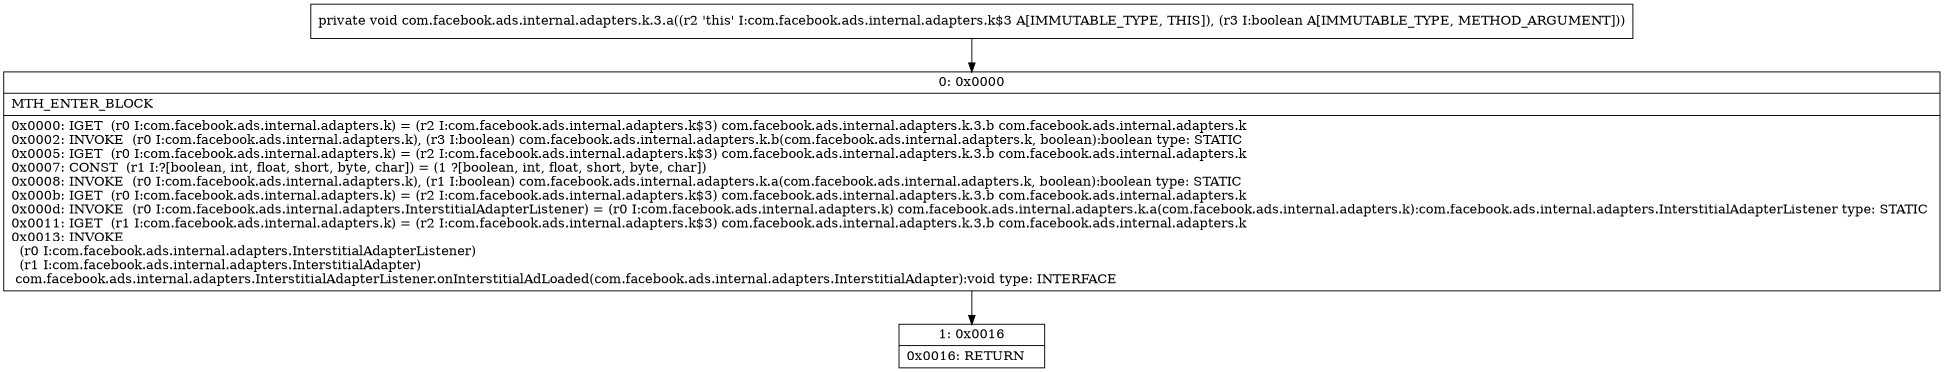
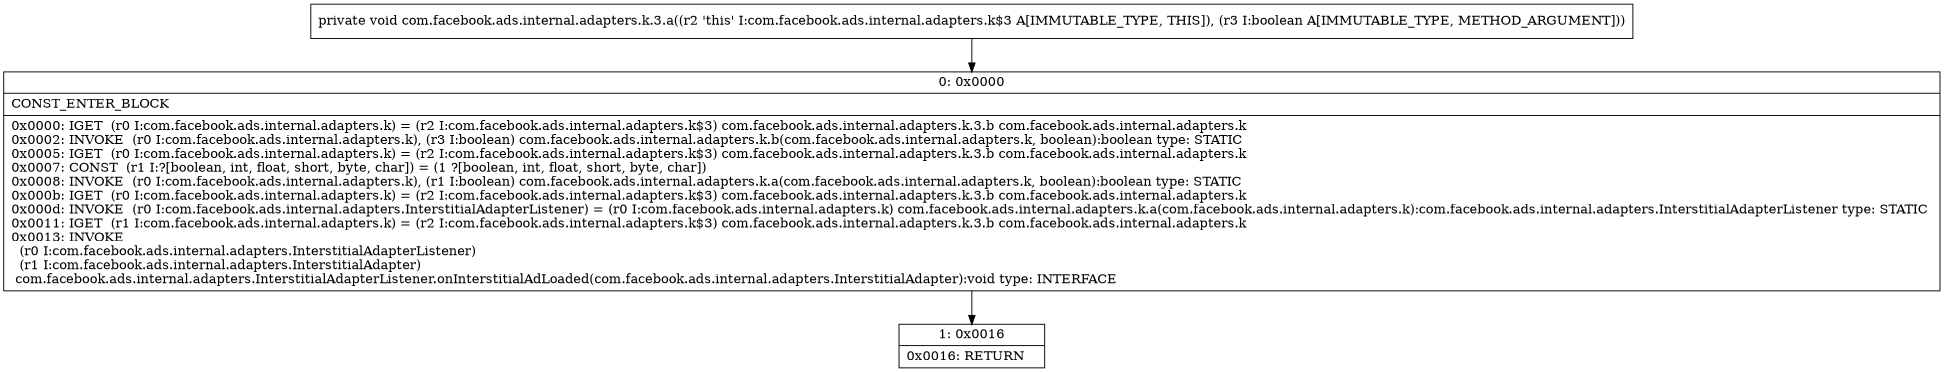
node "0: 0x0000": text "MTH_ENTER_BLOCK" -> "CONST_ENTER_BLOCK"
